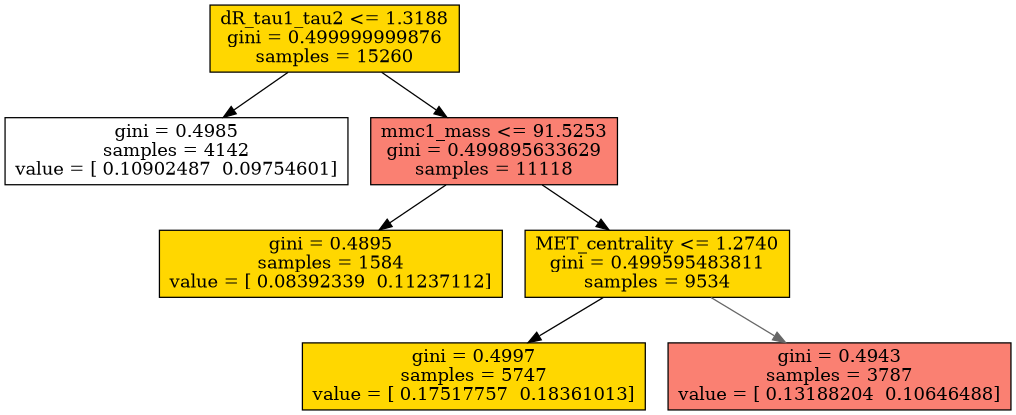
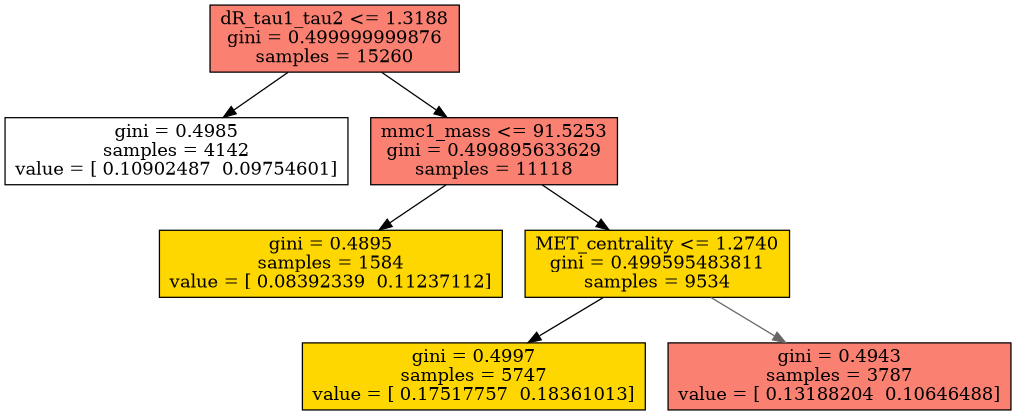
node "dR_tau1_tau2 <= 1.3188 gini = 0.499999999876 samples = 15260": fillcolor gold -> salmon
